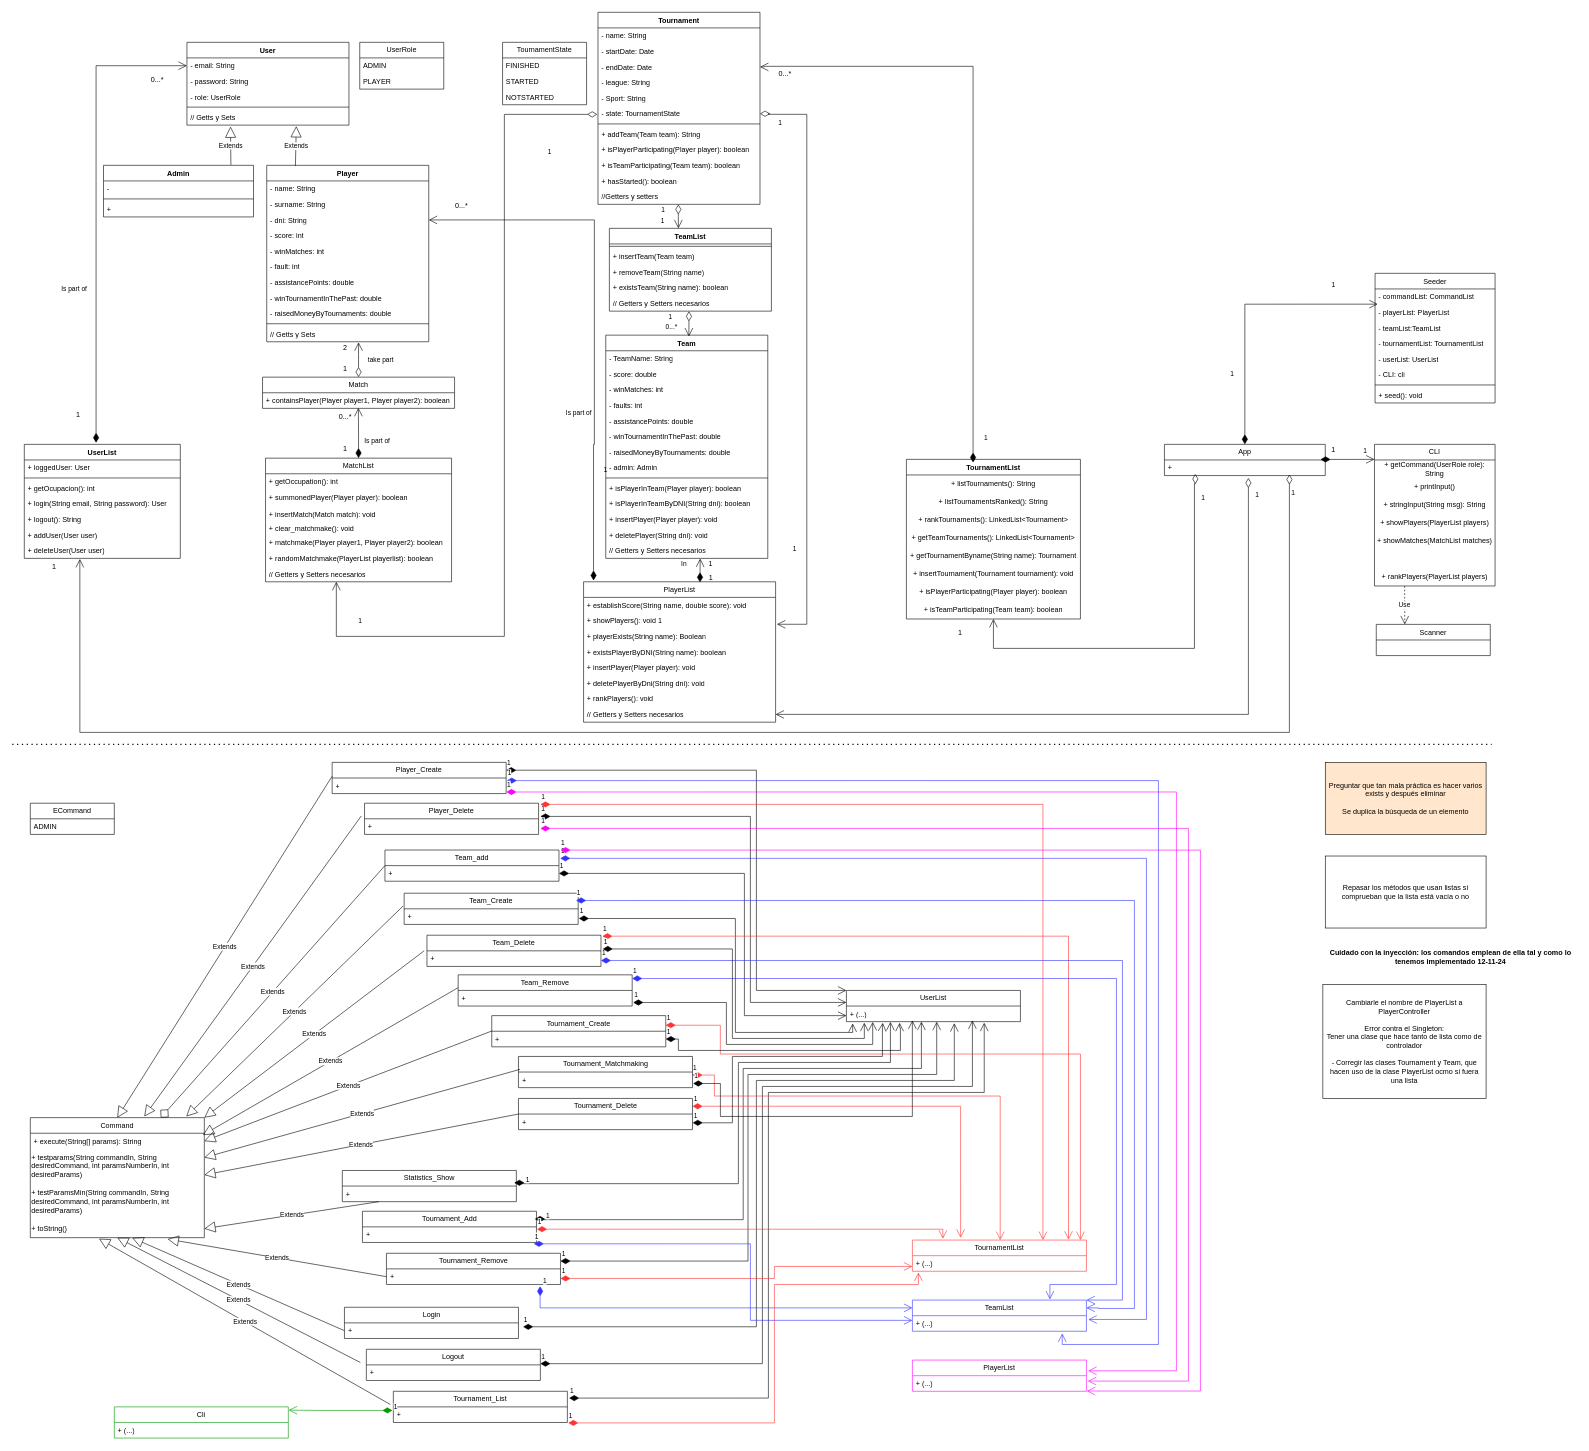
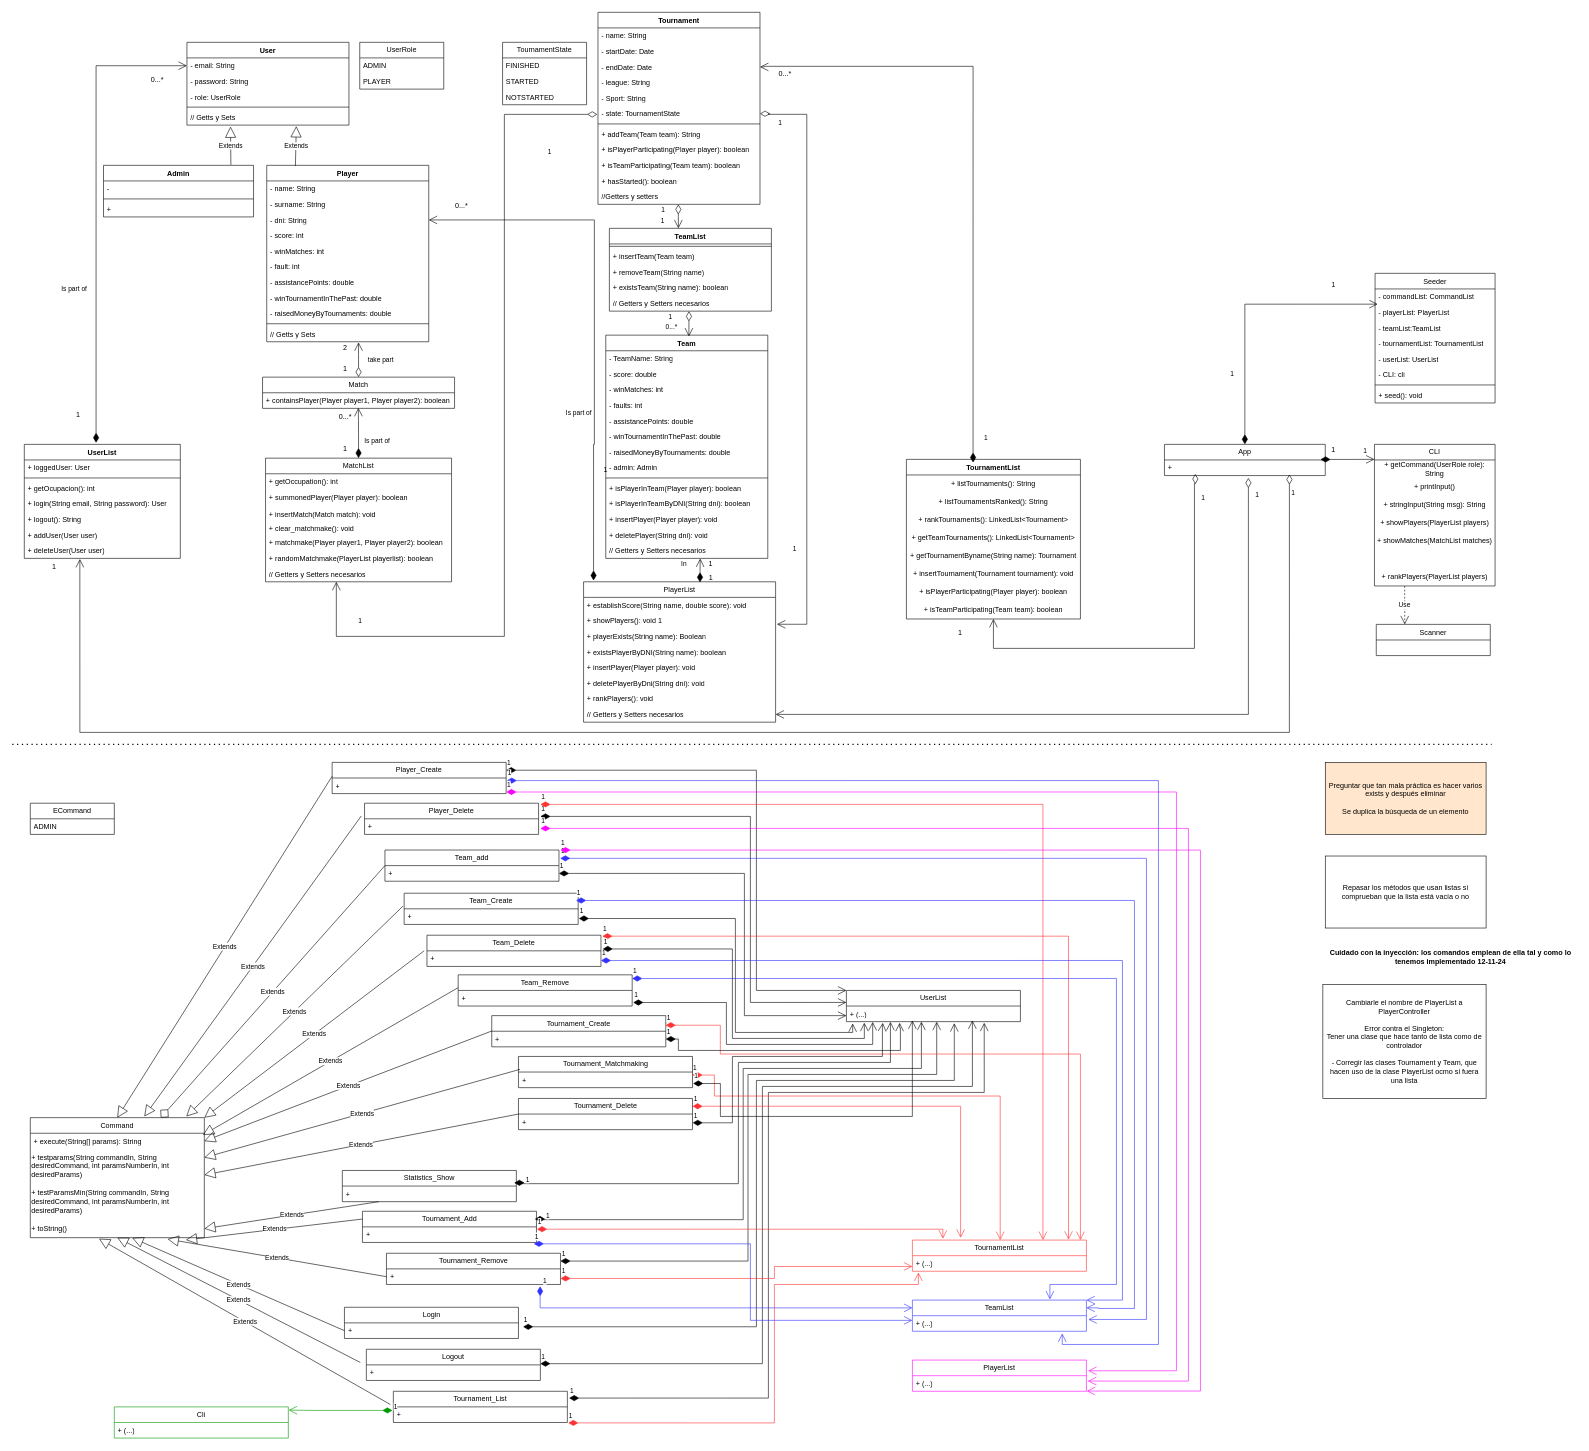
edge "Tournament_Add" -> "+ toString()": added, label "Extends"
